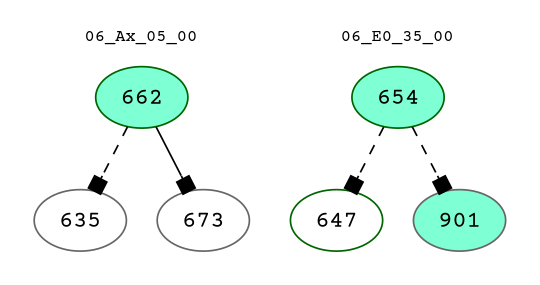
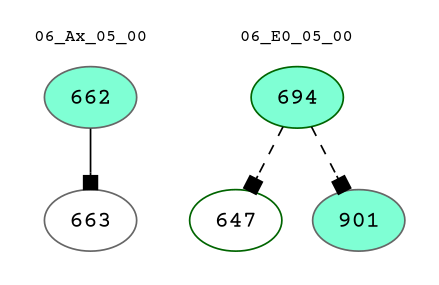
cluster "06_E0_35_00": label "06_E0_35_00" -> "06_E0_05_00"
node "662": color darkgreen -> gray40
node "654": label "654" -> "694"
node "635": removed
node "673": label "673" -> "663"
